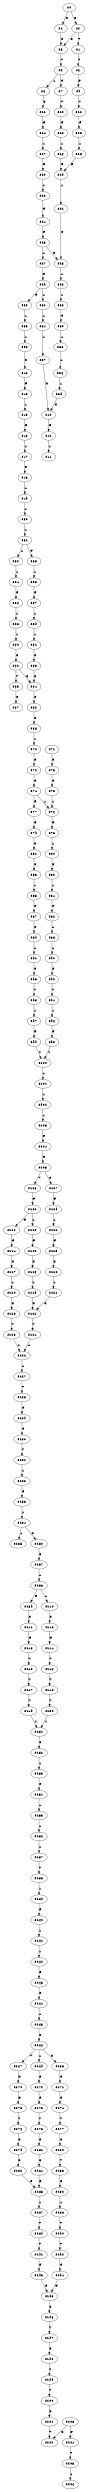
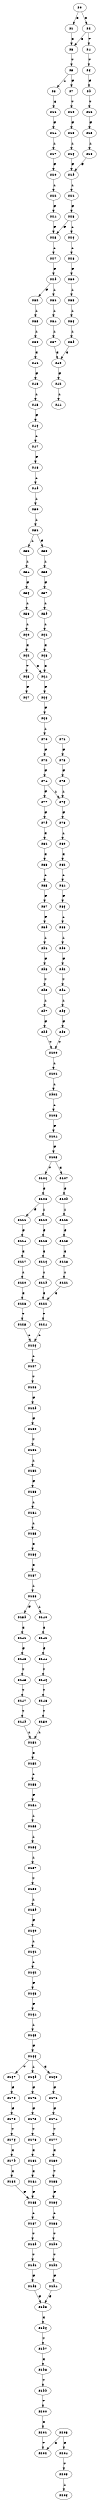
edge "S25" -> "S23": reversed
edge "S134" -> "S136": now "S135" -> "S136"
